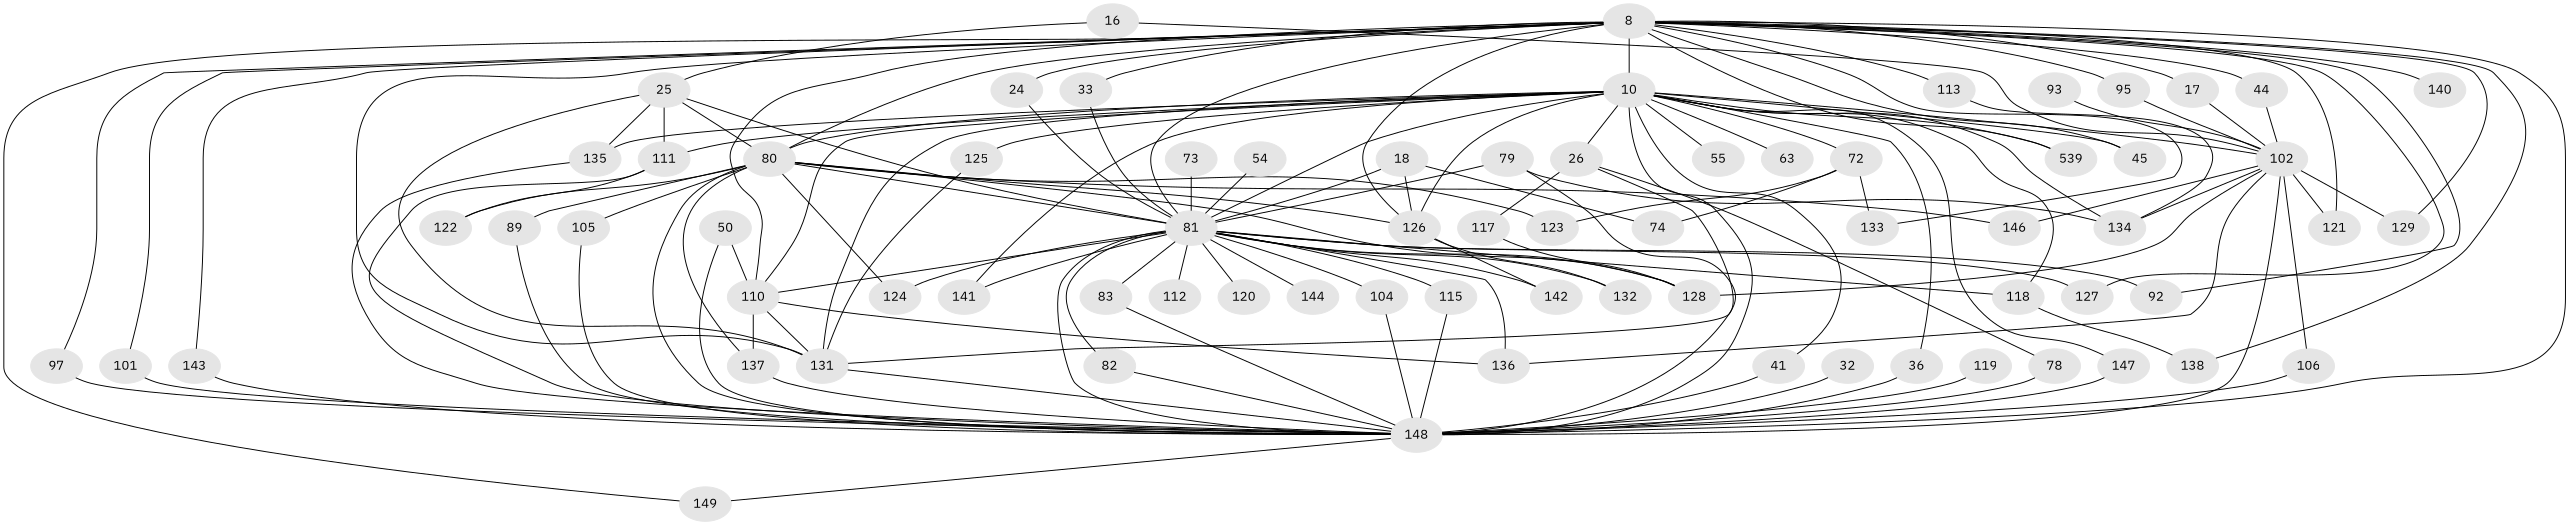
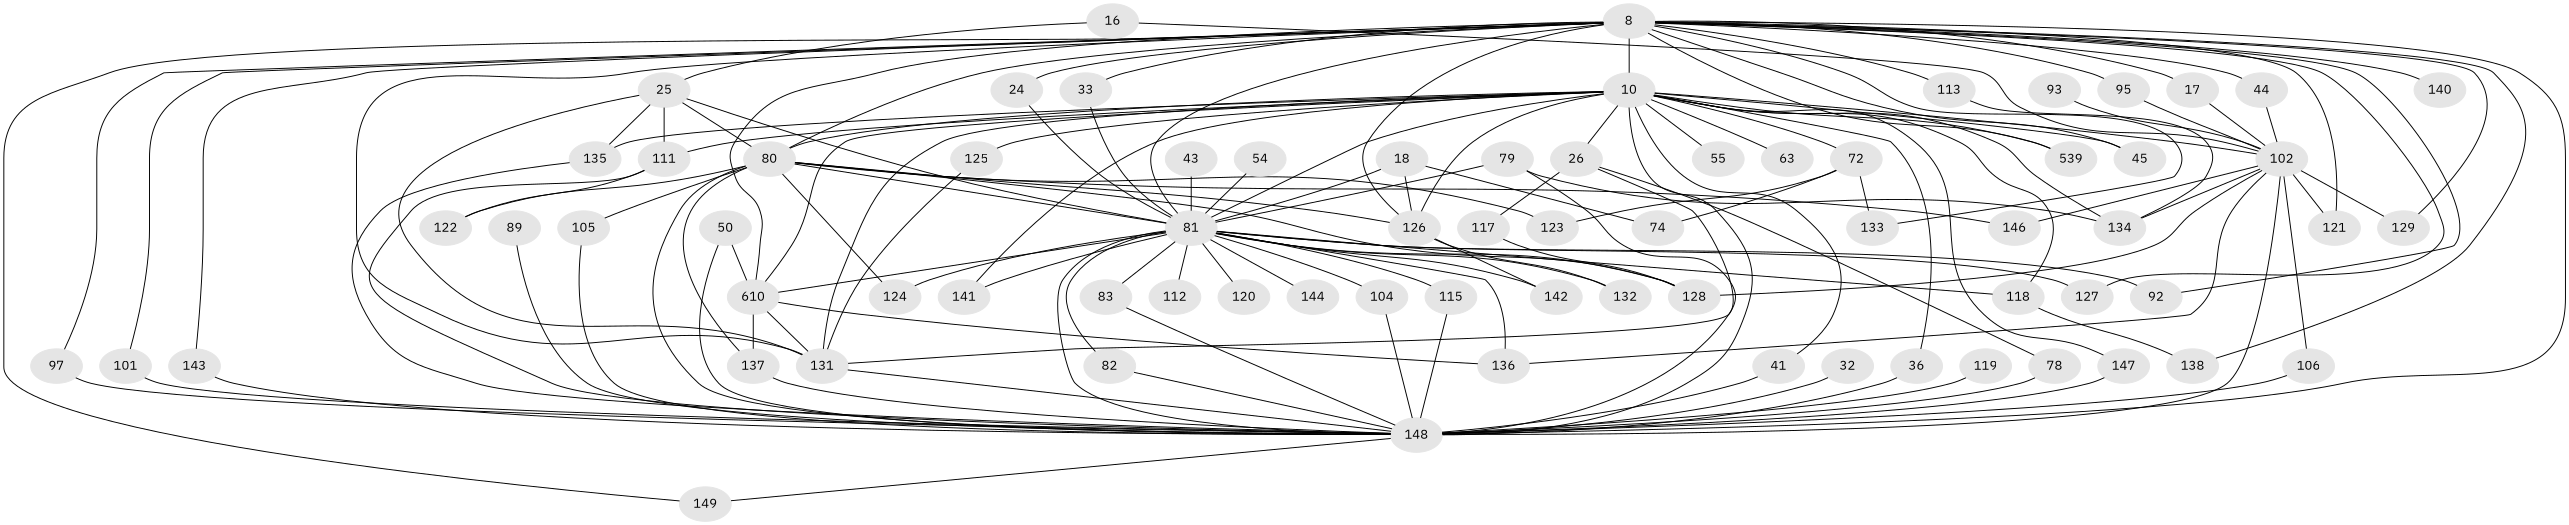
node "73": label "73" -> "43"
edge "80" -- "89": removed
node "110": label "110" -> "610"
